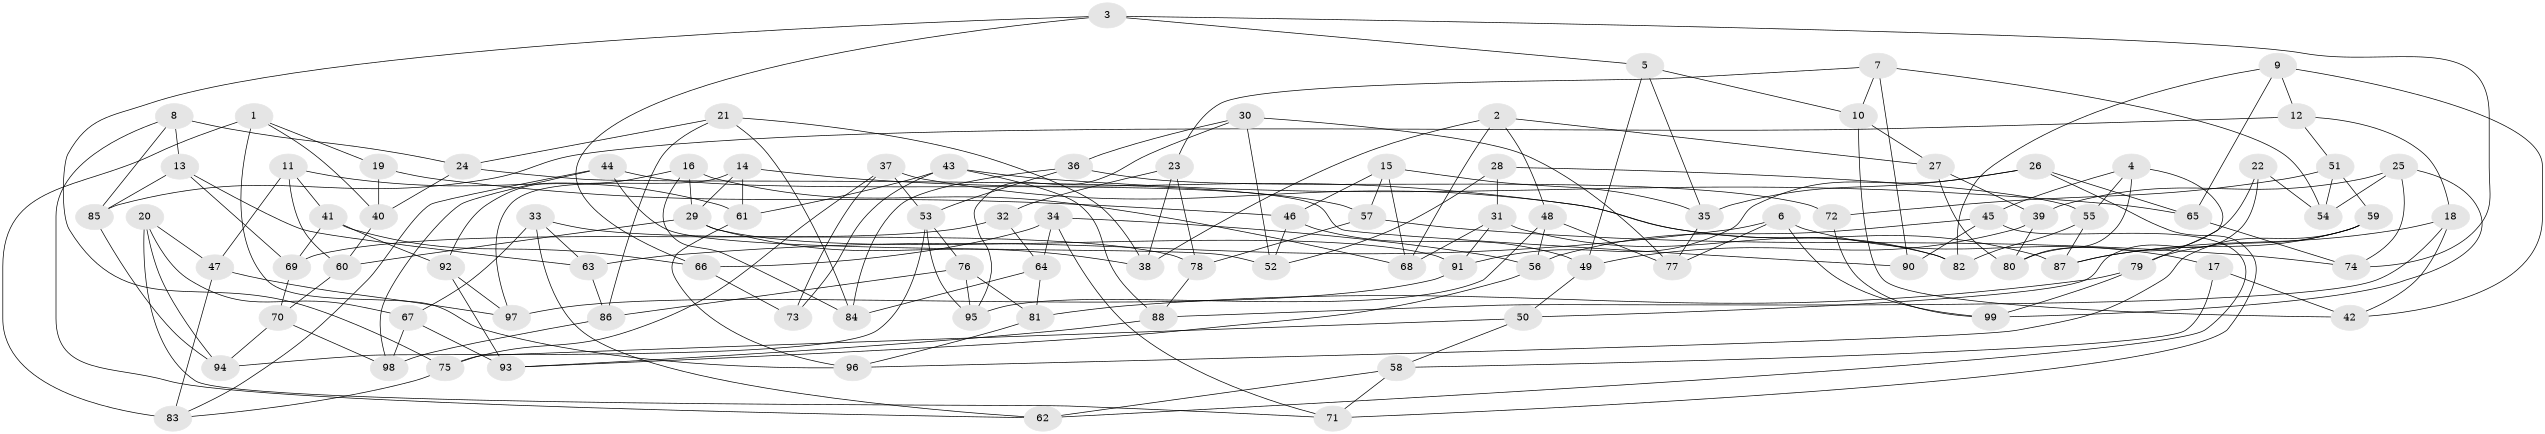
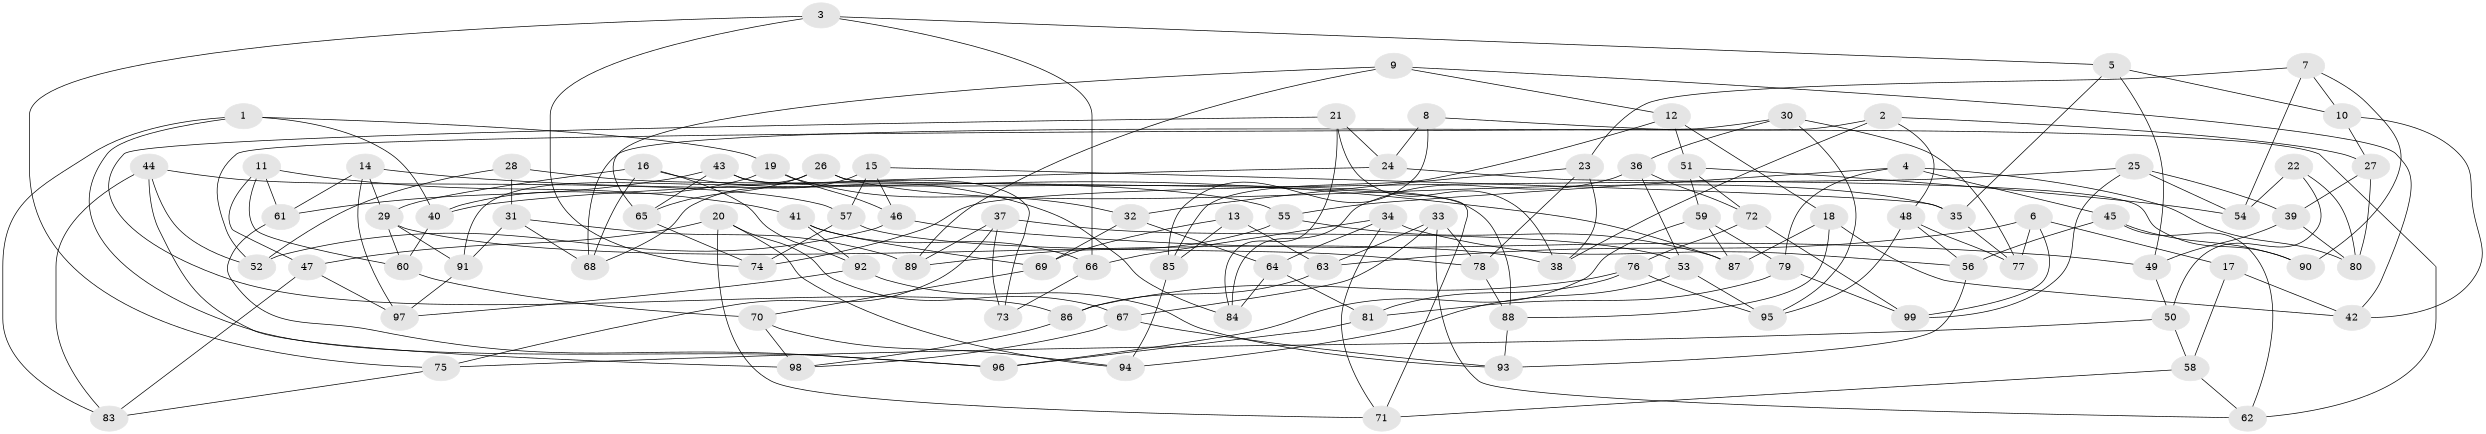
edge "8" -- "13": removed
edge "19" -- "32": added
edge "53" -- "76": now "72" -- "76"
node "82": label "82" -> "89"
